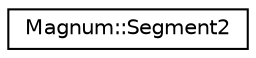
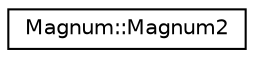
node "Magnum::Segment2": label "Magnum::Segment2" -> "Magnum::Magnum2"
